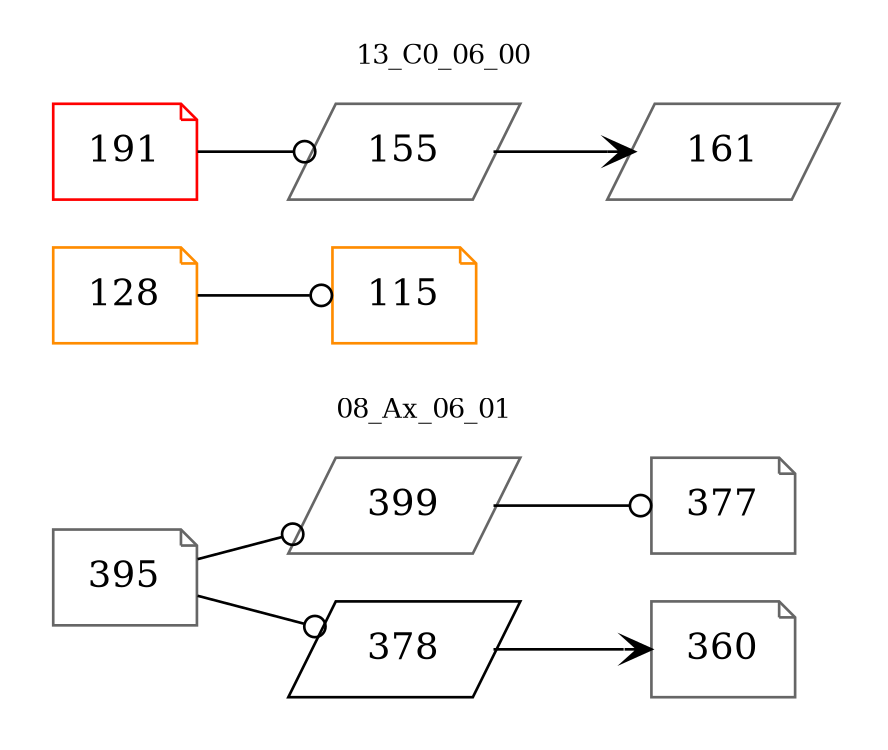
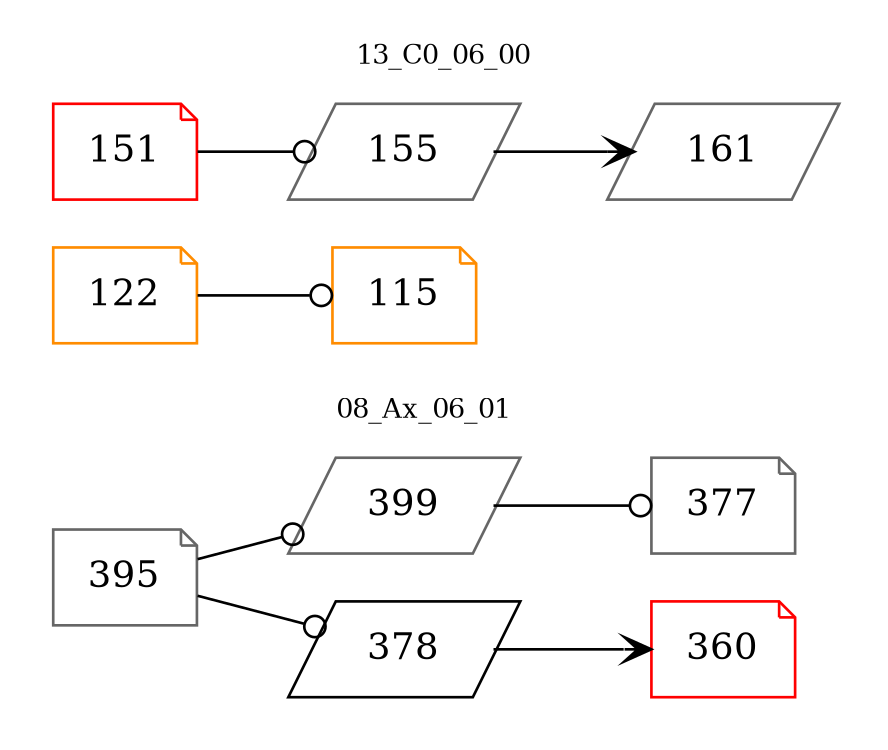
node "191": label "191" -> "151"
node "128": label "128" -> "122"
node "360": color gray40 -> red
